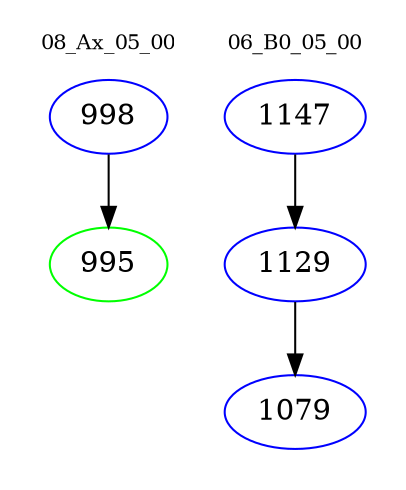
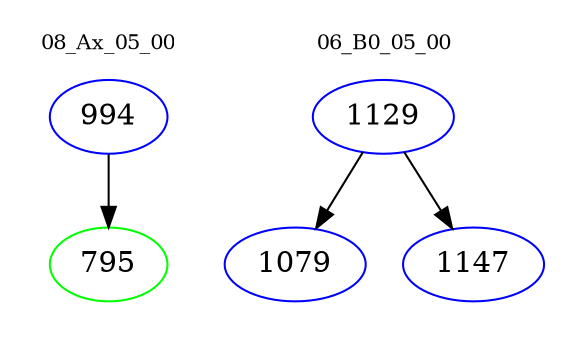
node "998": label "998" -> "994"
edge "1147" -> "1129": reversed
node "995": label "995" -> "795"
